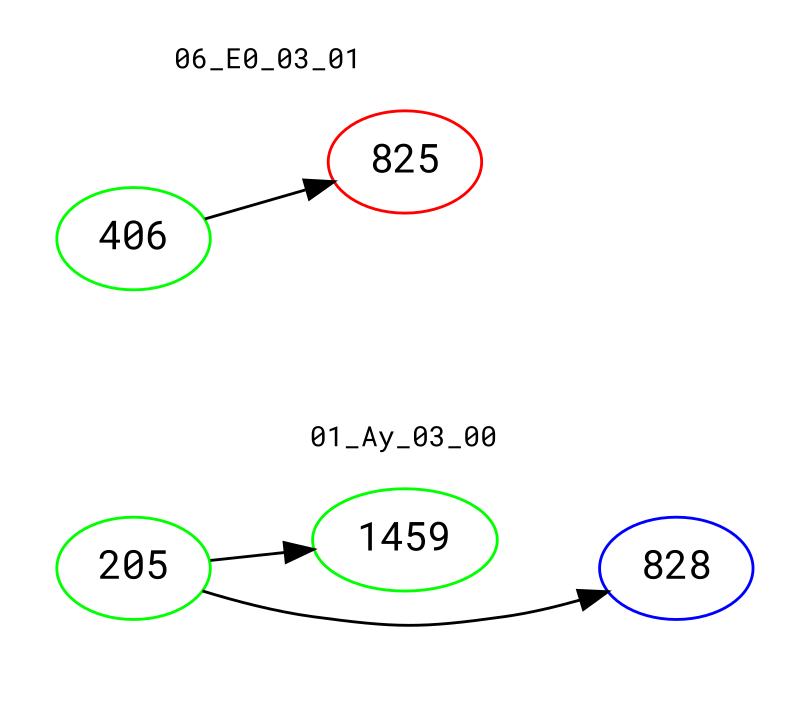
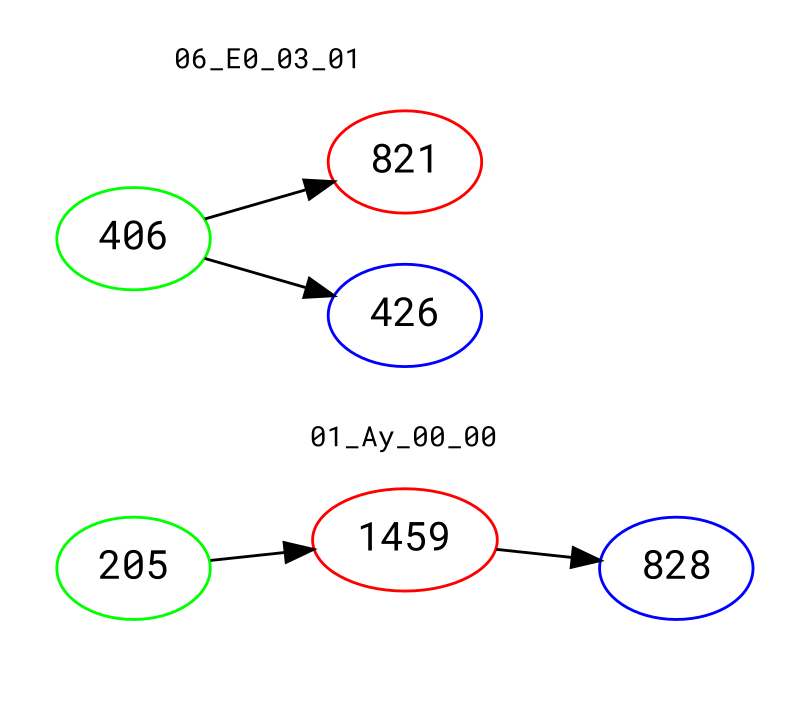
node "825": label "825" -> "821"
node "426": added
cluster "01_Ay_03_00": label "01_Ay_03_00" -> "01_Ay_00_00"
node "1459": color green -> red
edge "205" -> "828": now "1459" -> "828"
